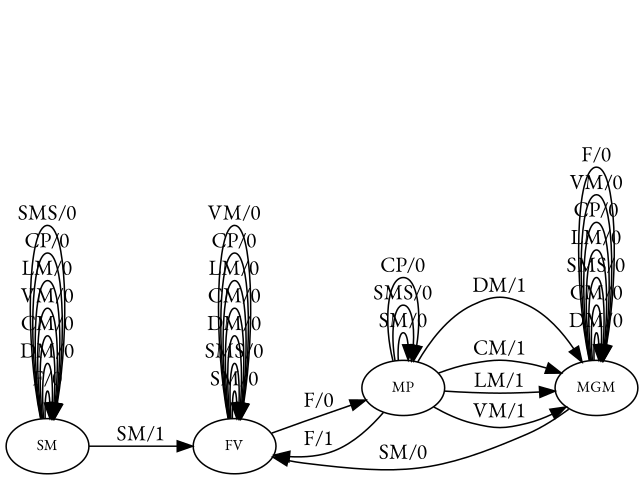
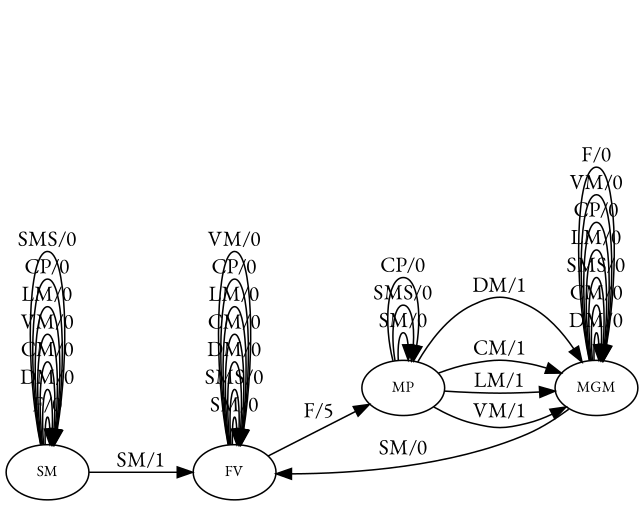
edge "FV" -> "MP": label "F/0" -> "F/5"
edge "MP" -> "FV": removed, label "F/1"
